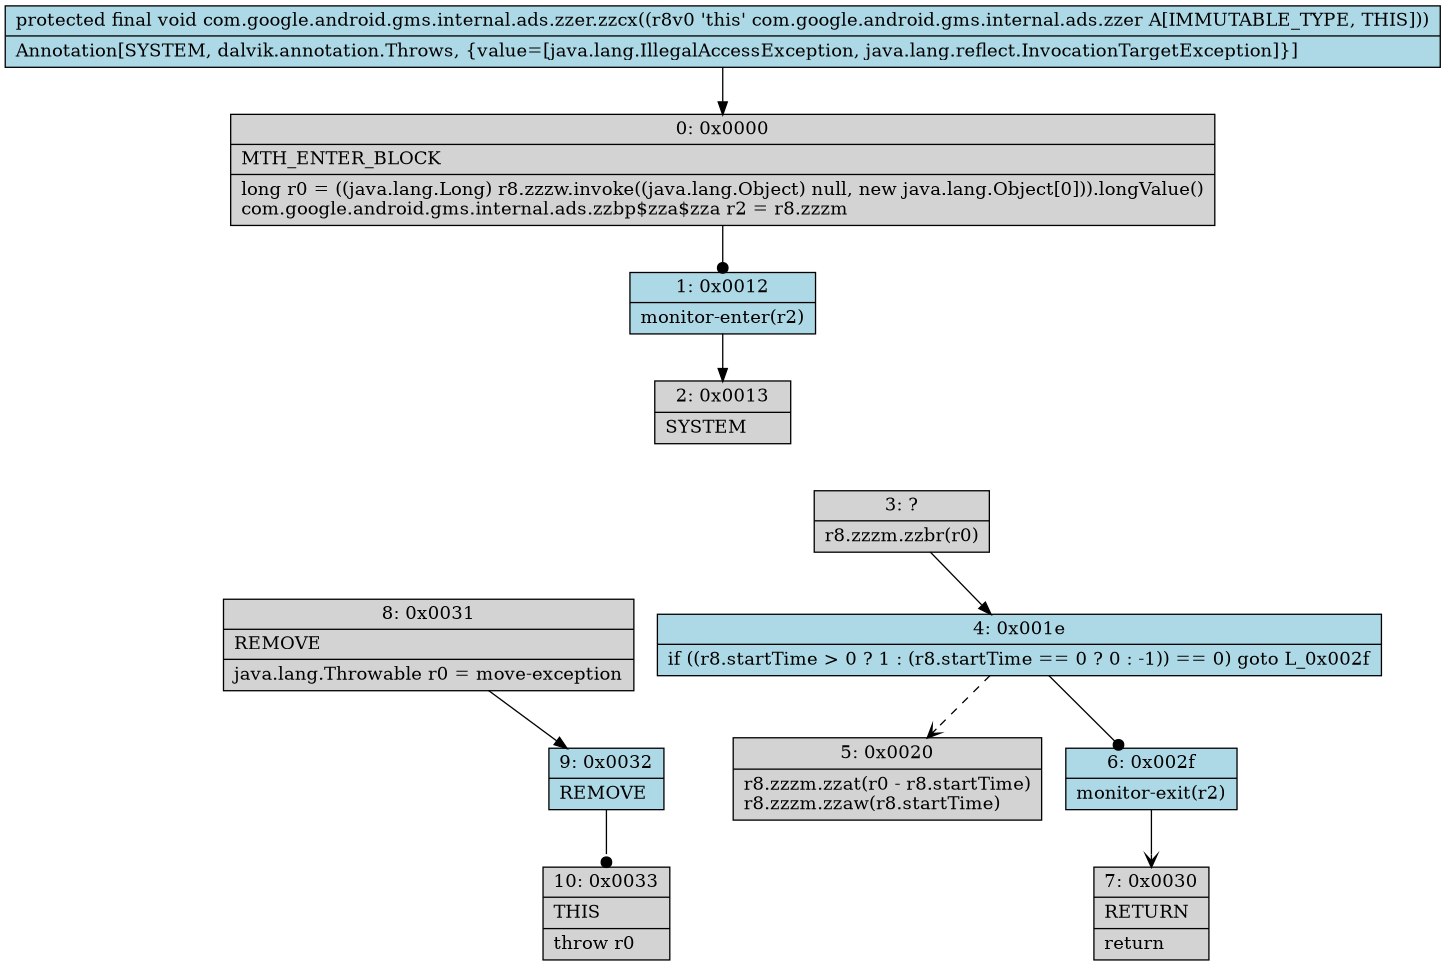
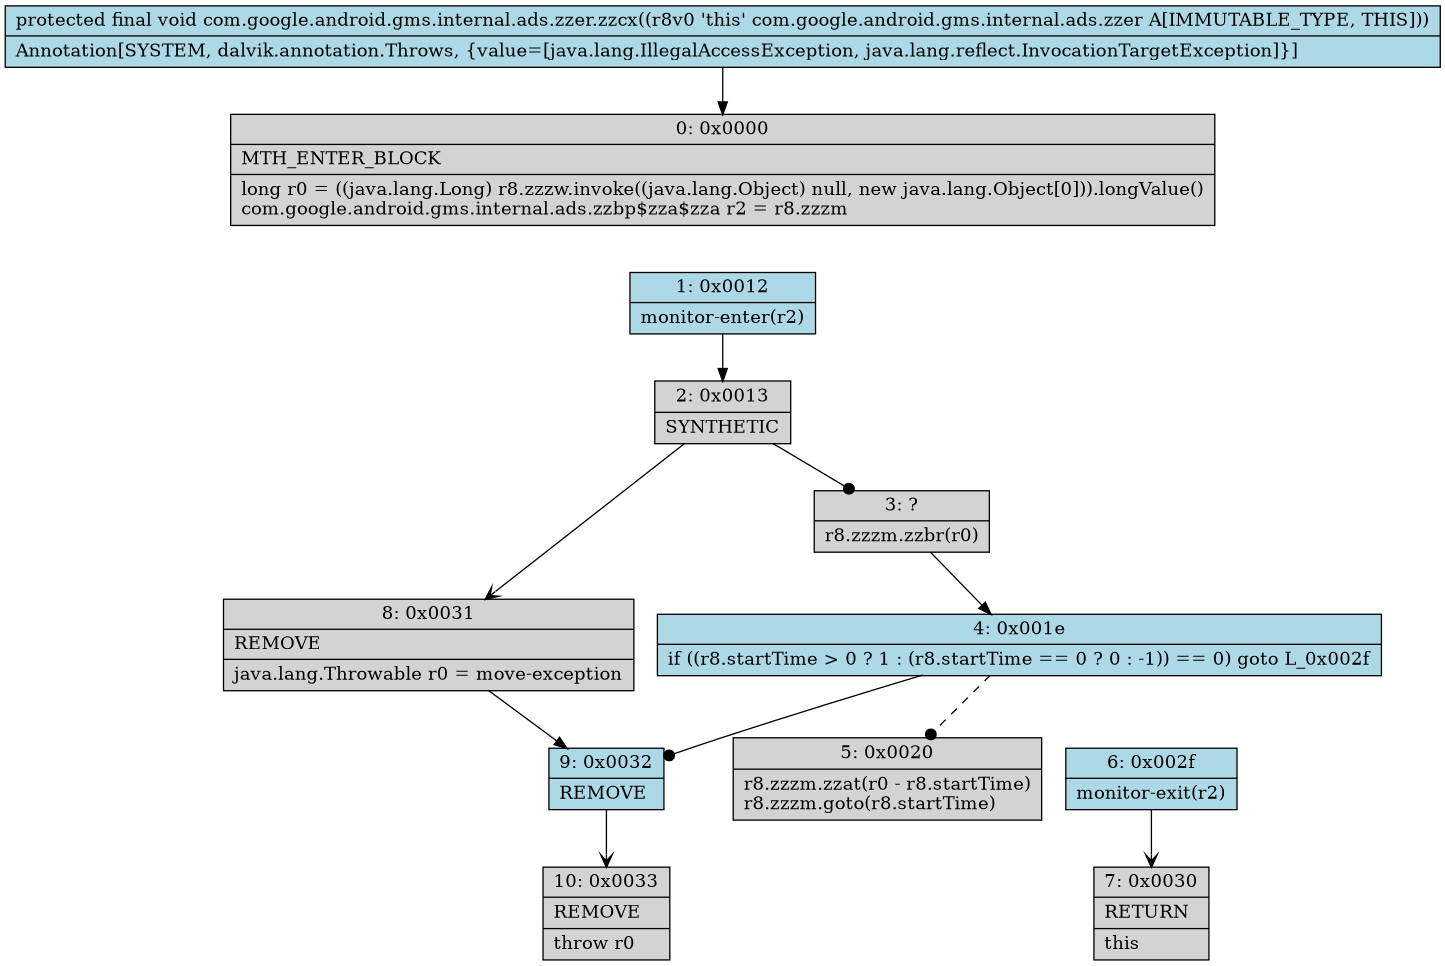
edge "0: 0x0000" -> "1: 0x0012": removed
node "2: 0x0013": text "SYSTEM" -> "SYNTHETIC"
edge "2: 0x0013" -> "3: ?": added
edge "2: 0x0013" -> "8: 0x0031": added
edge "4: 0x001e" -> "5: 0x0020": arrowhead vee -> dot
edge "4: 0x001e" -> "6: 0x002f": now "4: 0x001e" -> "9: 0x0032"
node "5: 0x0020": text "r8.zzzm.zzaw(r8.startTime)" -> "r8.zzzm.goto(r8.startTime)"
edge "9: 0x0032" -> "10: 0x0033": arrowhead dot -> vee
node "10: 0x0033": text "THIS" -> "REMOVE"
node "7: 0x0030": text "return" -> "this"
